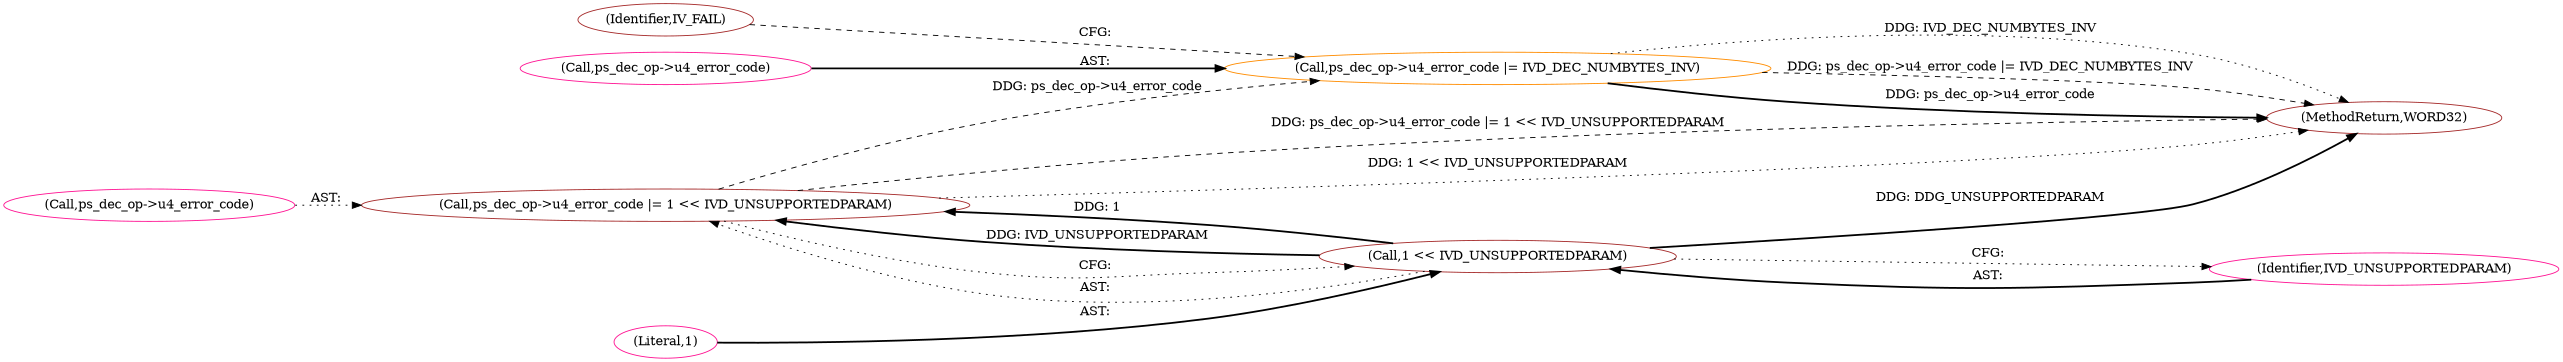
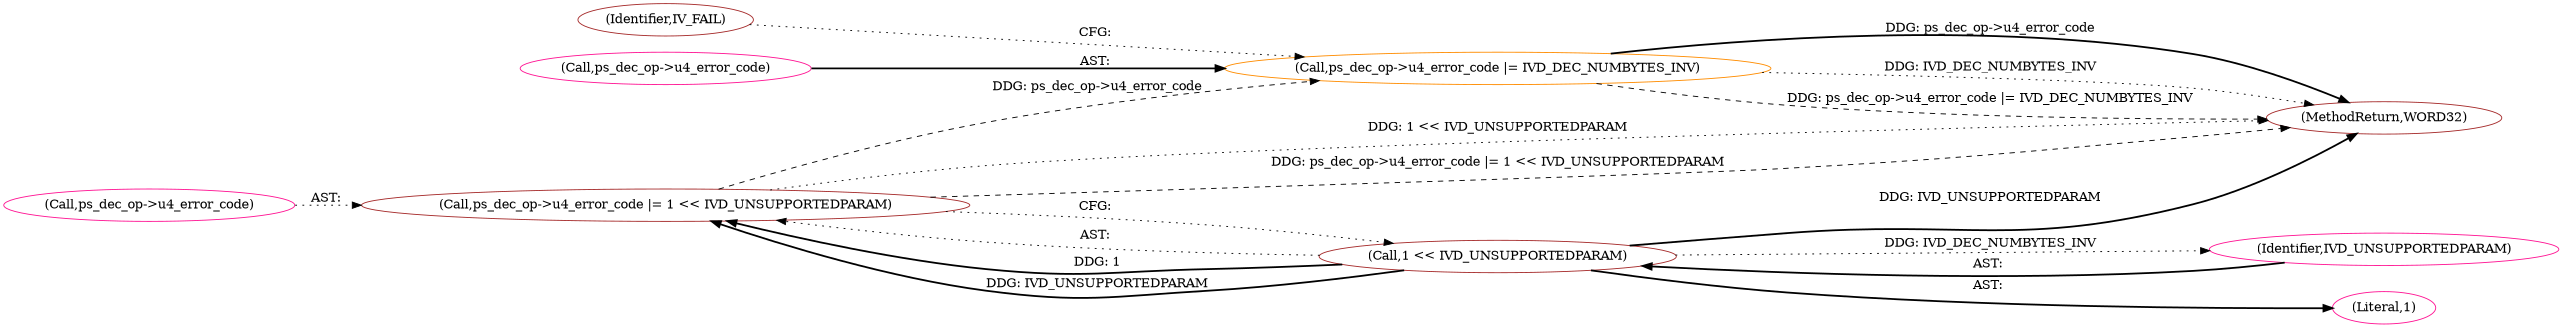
edge "(Identifier,IV_FAIL)" -> "(Call,ps_dec_op->u4_error_code |= IVD_DEC_NUMBYTES_INV)": style dashed -> dotted
edge "(Call,1 << IVD_UNSUPPORTEDPARAM)" -> "(MethodReturn,WORD32)": label "DDG: DDG_UNSUPPORTEDPARAM" -> "DDG: IVD_UNSUPPORTEDPARAM"
edge "(Call,1 << IVD_UNSUPPORTEDPARAM)" -> "(Identifier,IVD_UNSUPPORTEDPARAM)": label "CFG: " -> "DDG: IVD_DEC_NUMBYTES_INV"
edge "(Literal,1)" -> "(Call,1 << IVD_UNSUPPORTEDPARAM)": reversed
